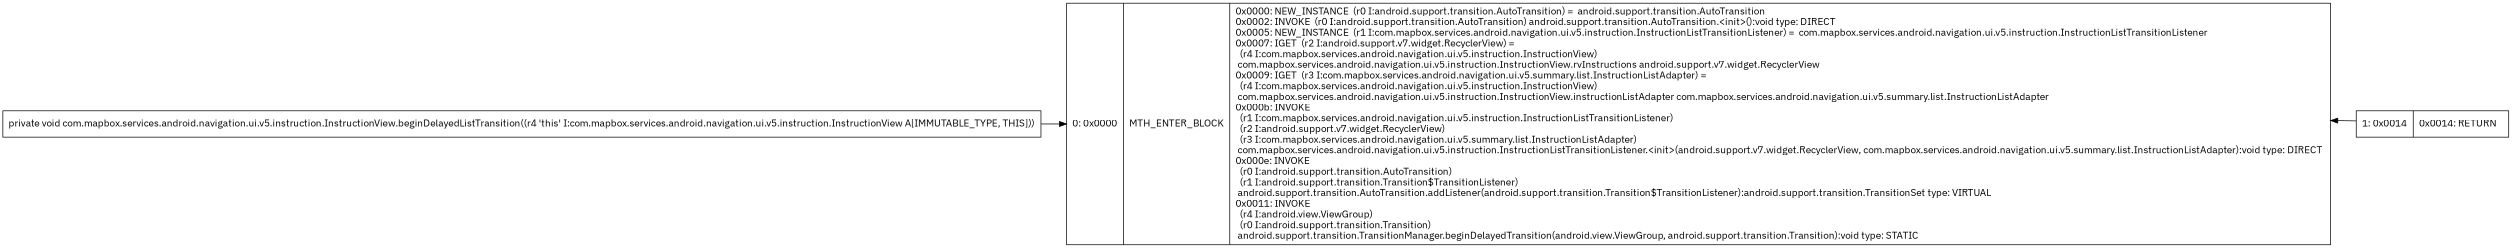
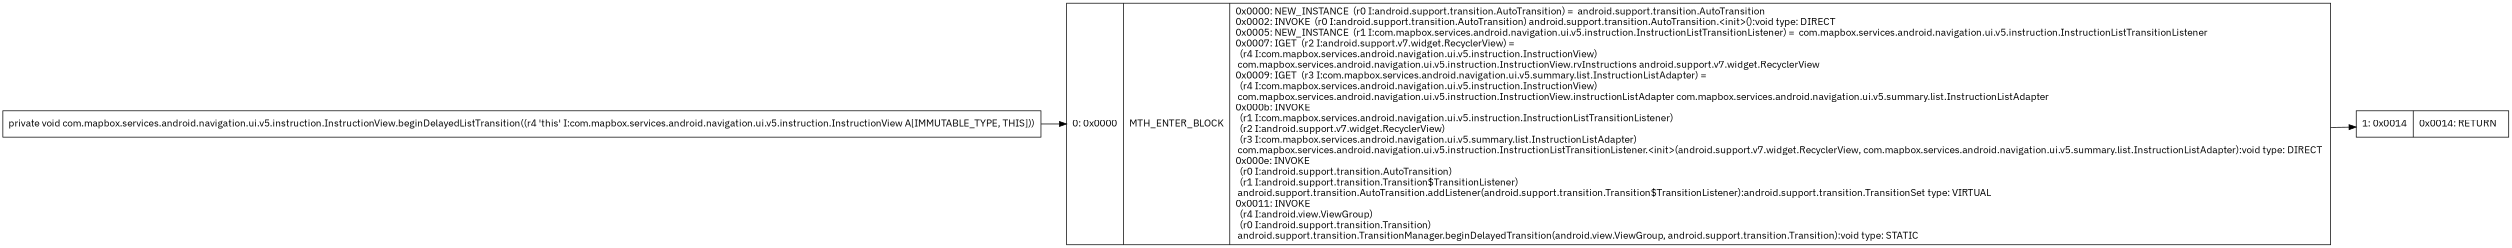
edge "1: 0x0014" -> "0: 0x0000": reversed
